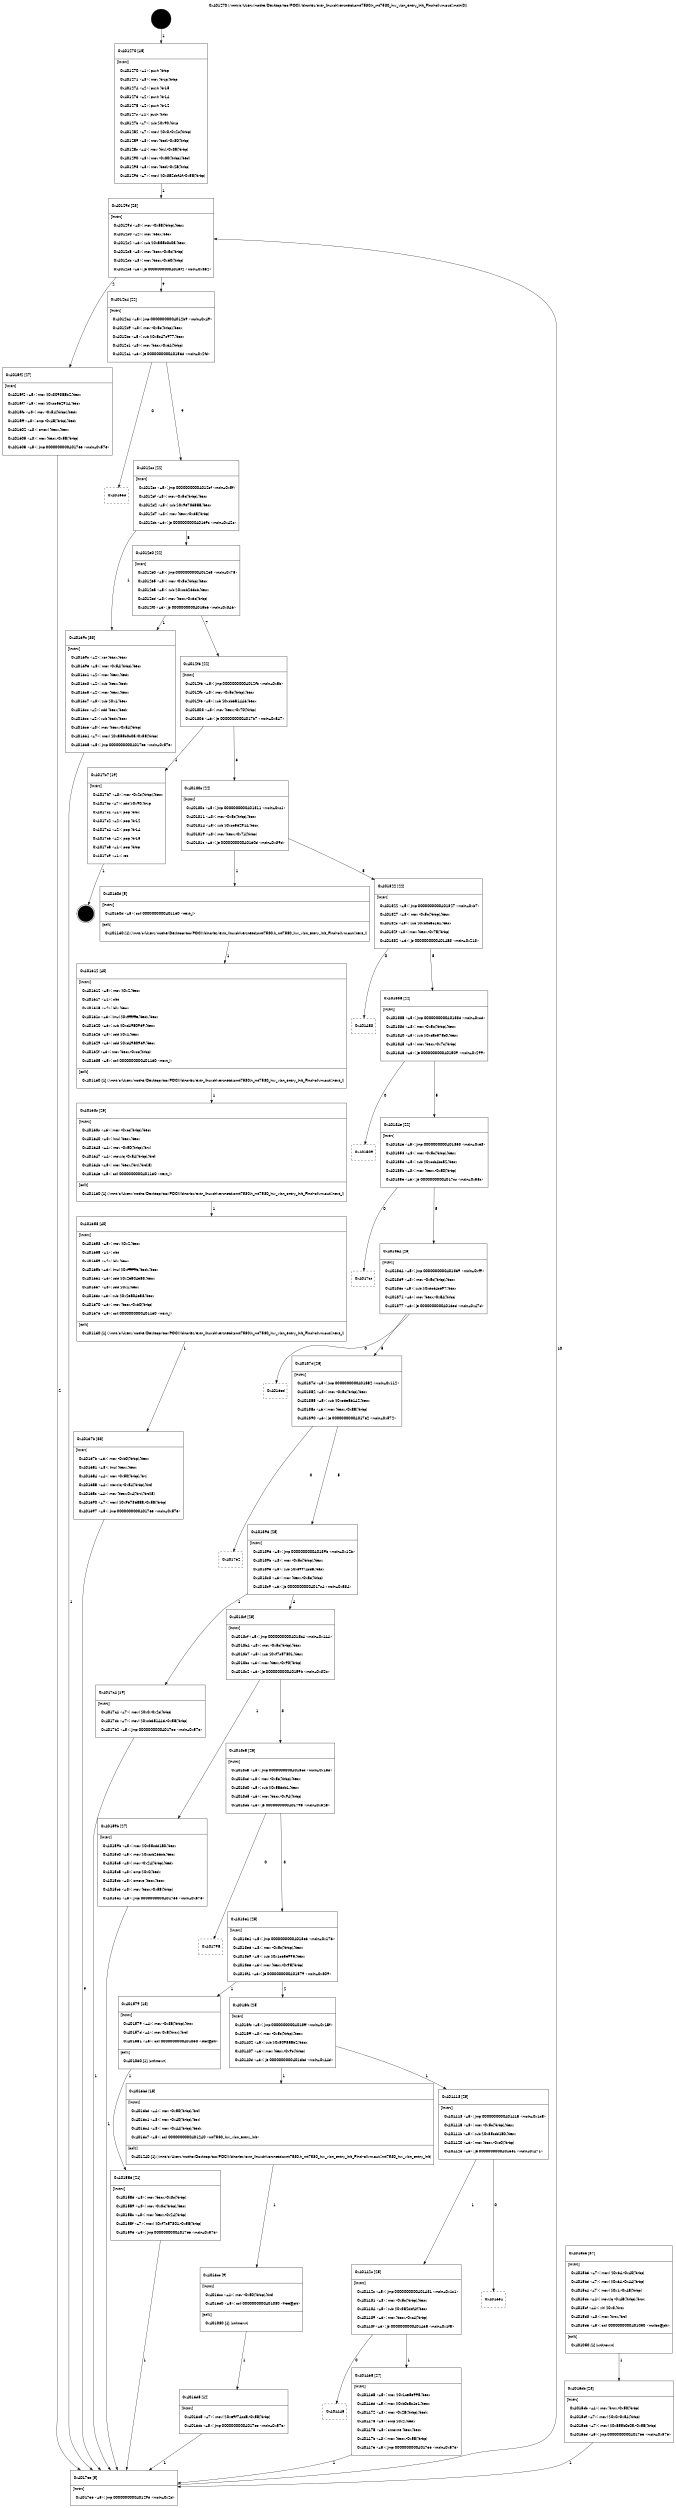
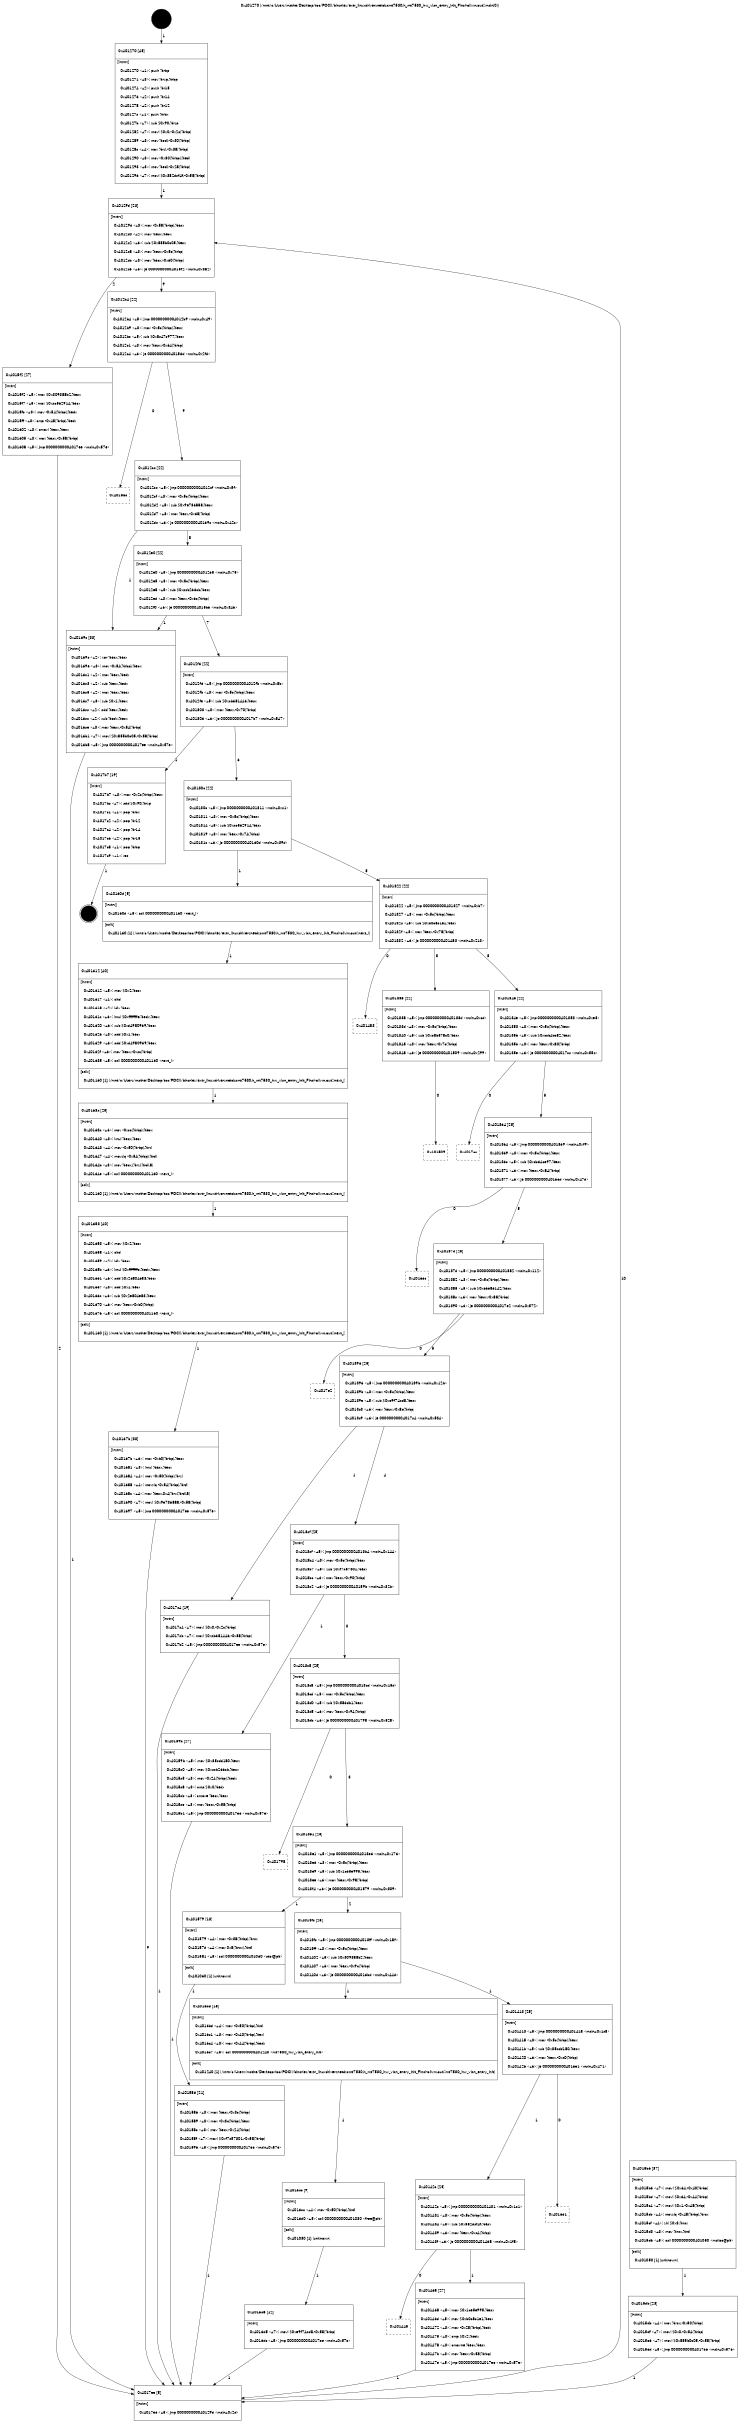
edge "0x401338 [22]" -> "0x40134e [22]": now "0x401322 [22]" -> "0x40134e [22]"
